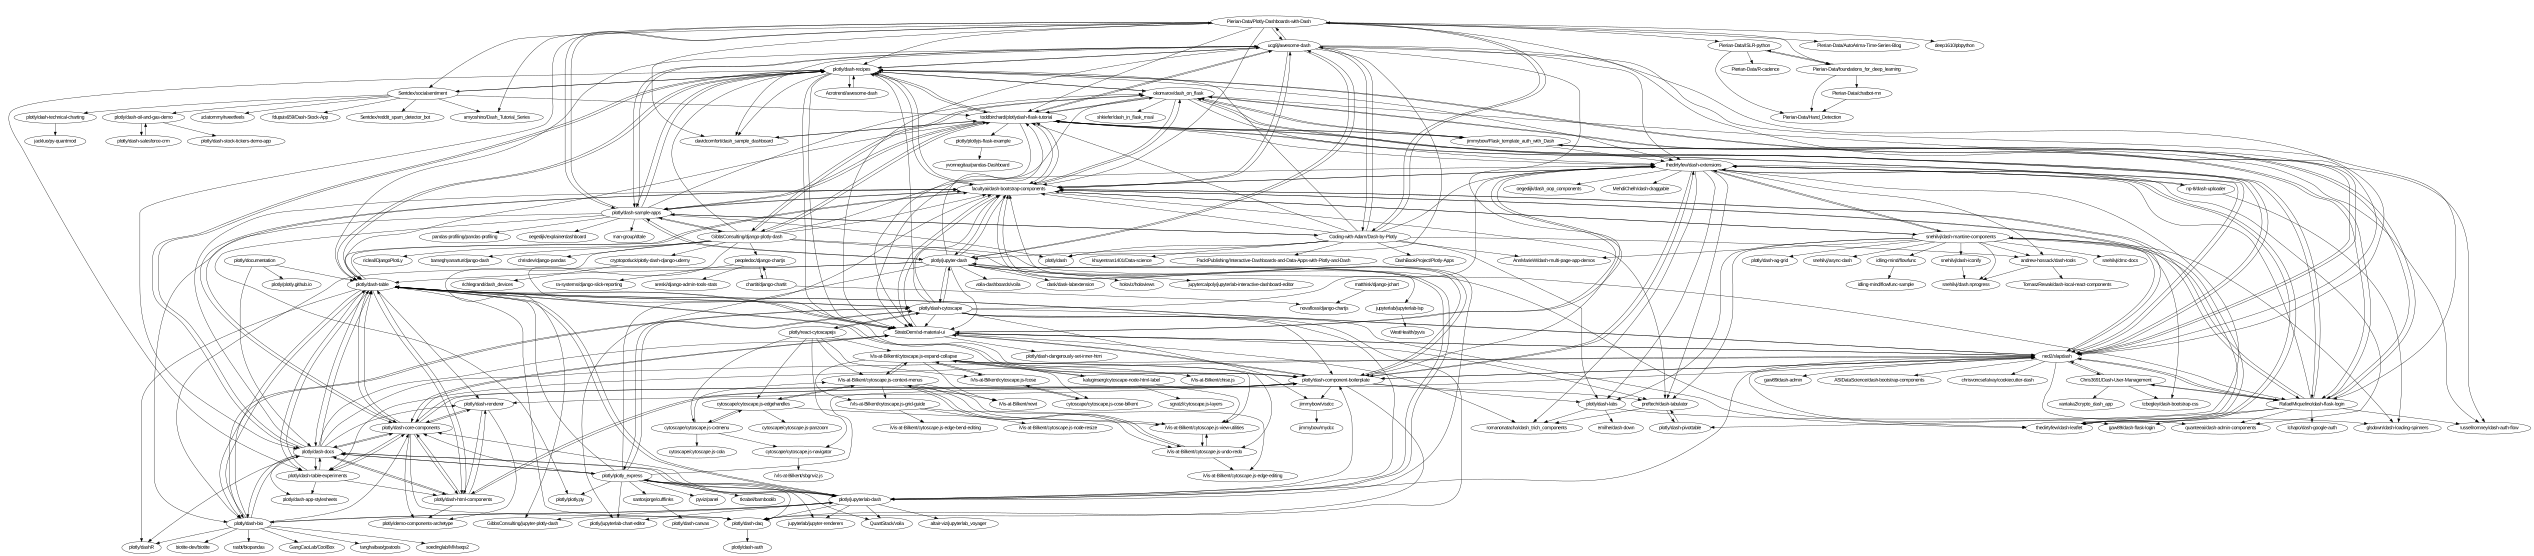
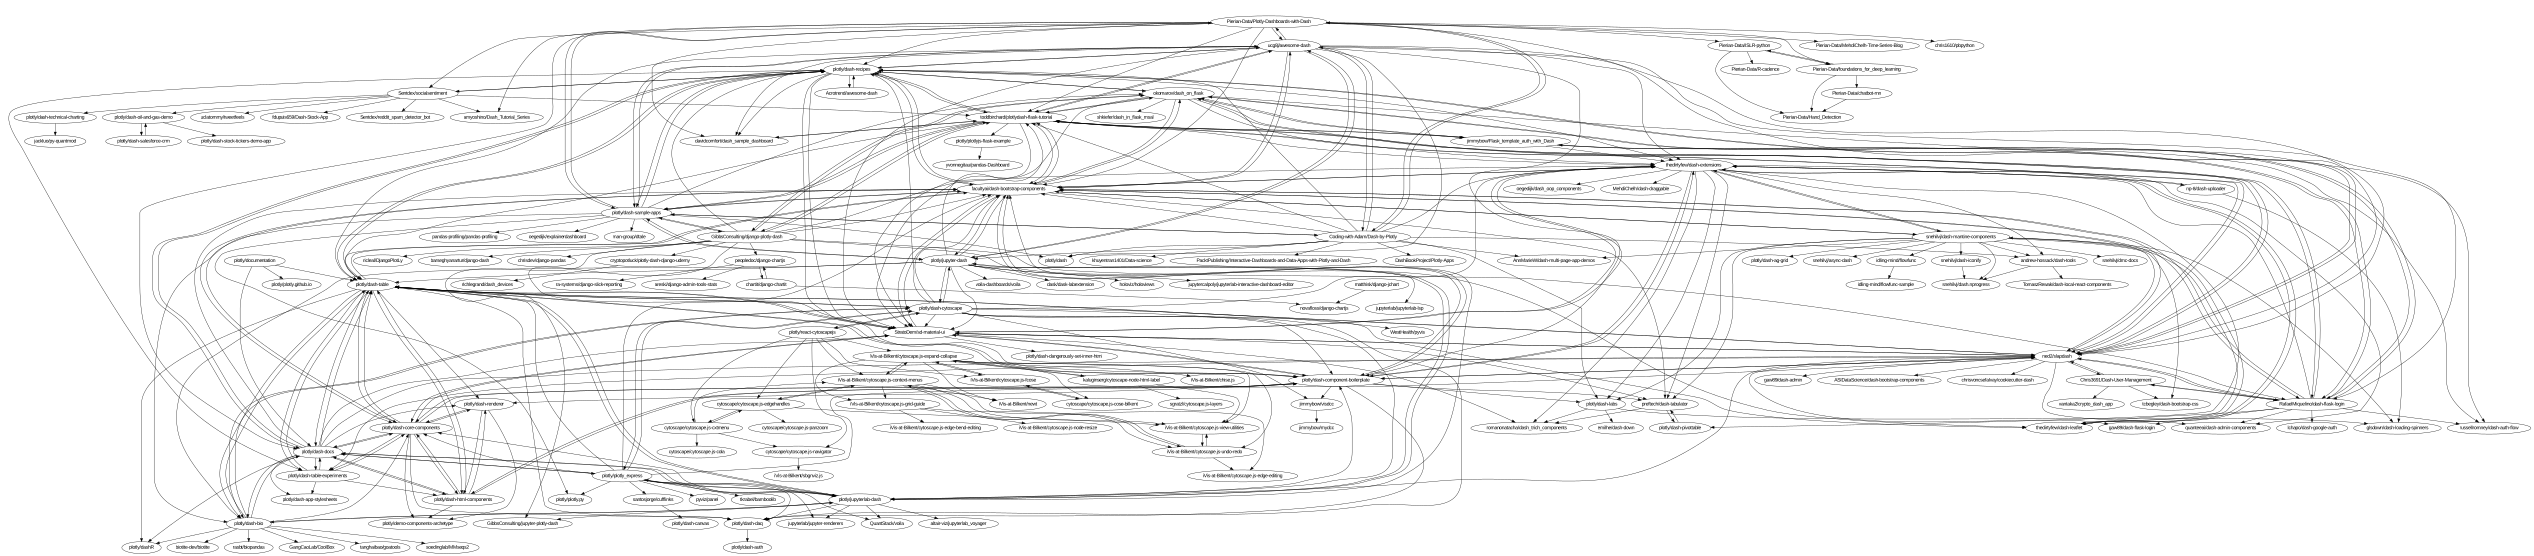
node "Pierian-Data/AutoArima-Time-Series-Blog": label "Pierian-Data/AutoArima-Time-Series-Blog" -> "Pierian-Data/MehdiChelh-Time-Series-Blog"
node "deep1610/pbpython": label "deep1610/pbpython" -> "chris1610/pbpython"
edge "jupyterlab/jupyterlab-lsp" -> "WestHealth/pyvis": now "plotly/dash-cytoscape" -> "WestHealth/pyvis"
node "plotly/jupyterlab-chart-editor": removed
